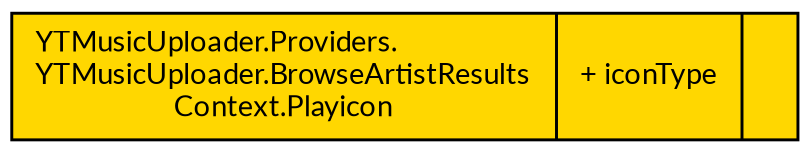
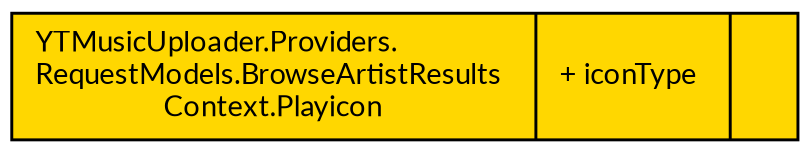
node "YTMusicUploader.Providers.": text "YTMusicUploader.BrowseArtistResults" -> "RequestModels.BrowseArtistResults"
